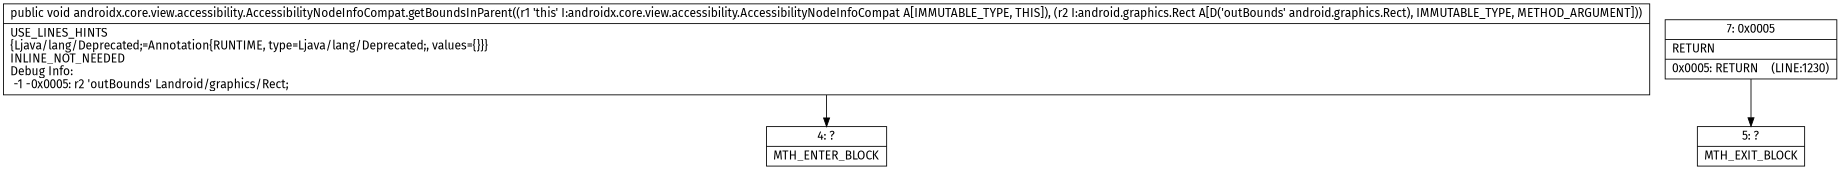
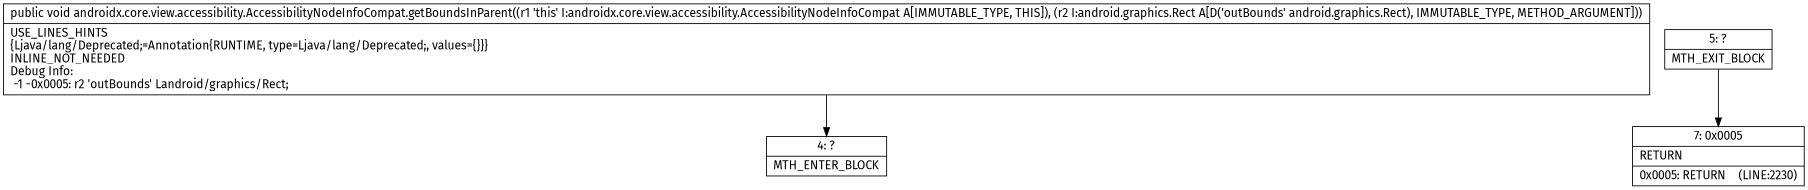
node "7: 0x0005": text "0x0005: RETURN    (LINE:1230)" -> "0x0005: RETURN    (LINE:2230)"
edge "7: 0x0005" -> "5: ?": reversed
